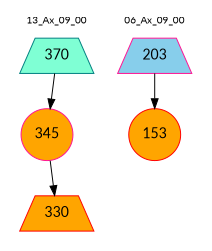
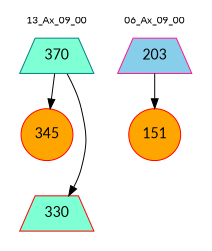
node "345": color deeppink -> red
node "153": label "153" -> "151"
edge "345" -> "330": now "370" -> "330"
node "330": fillcolor orange -> aquamarine
